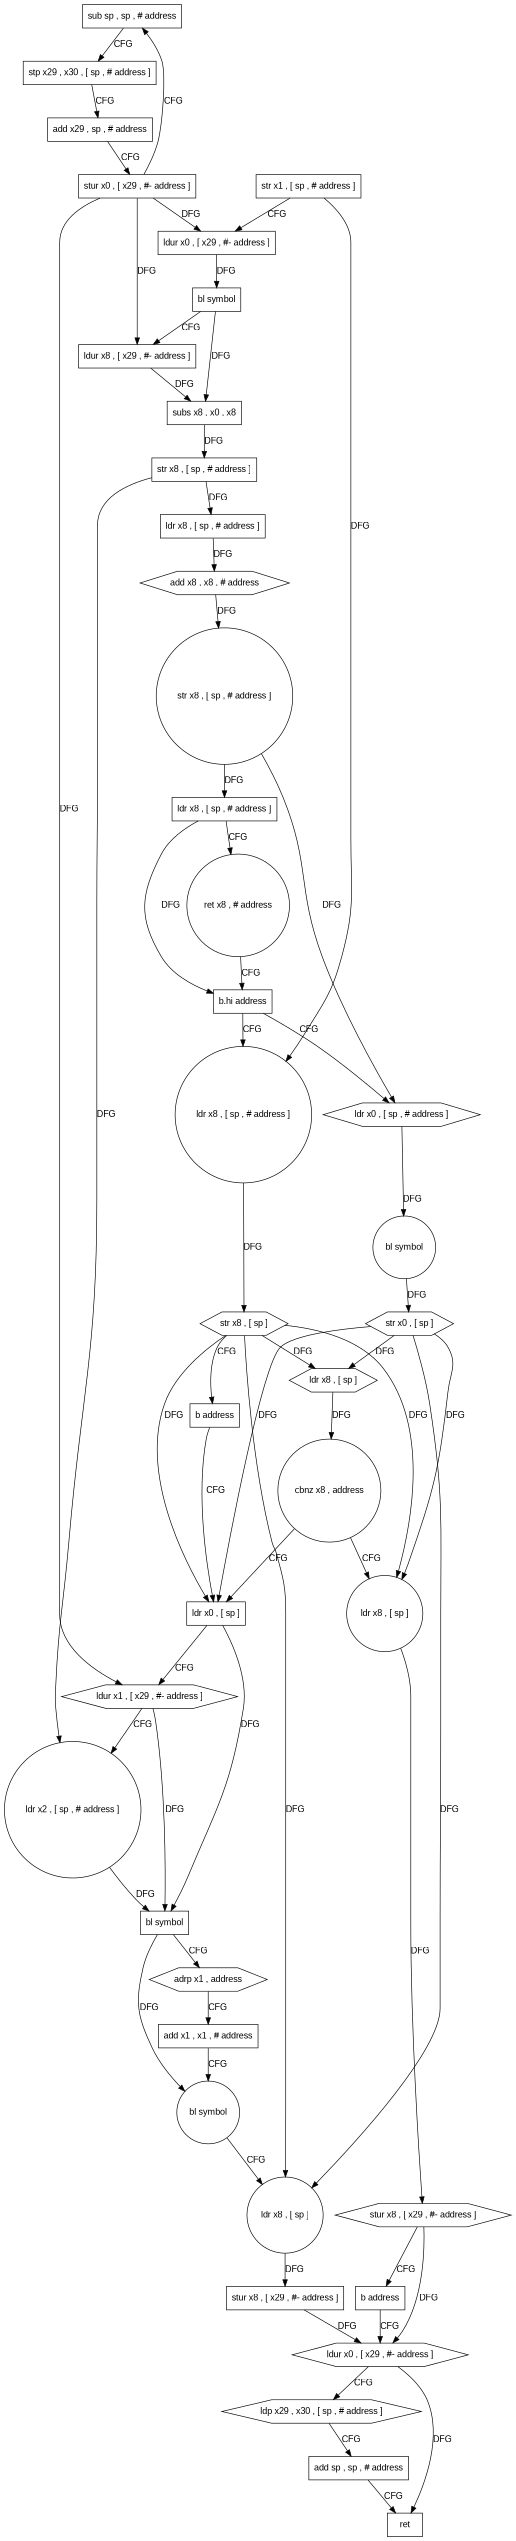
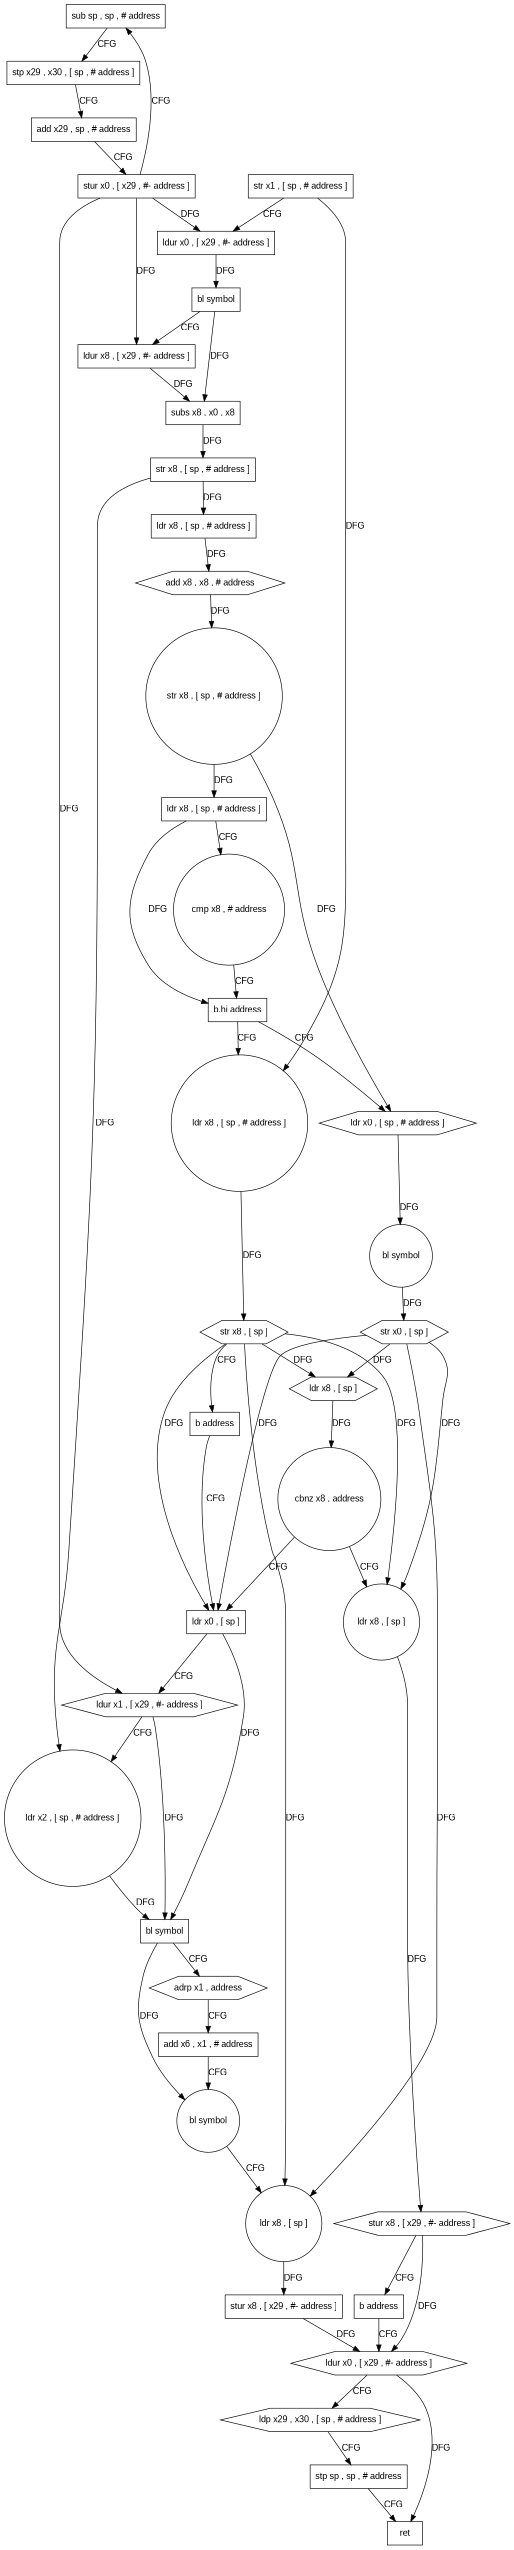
node "ret x8 , # address": label "ret x8 , # address" -> "cmp x8 , # address"
node "add x1 , x1 , # address": label "add x1 , x1 , # address" -> "add x6 , x1 , # address"
node "add sp , sp , # address": label "add sp , sp , # address" -> "stp sp , sp , # address"
